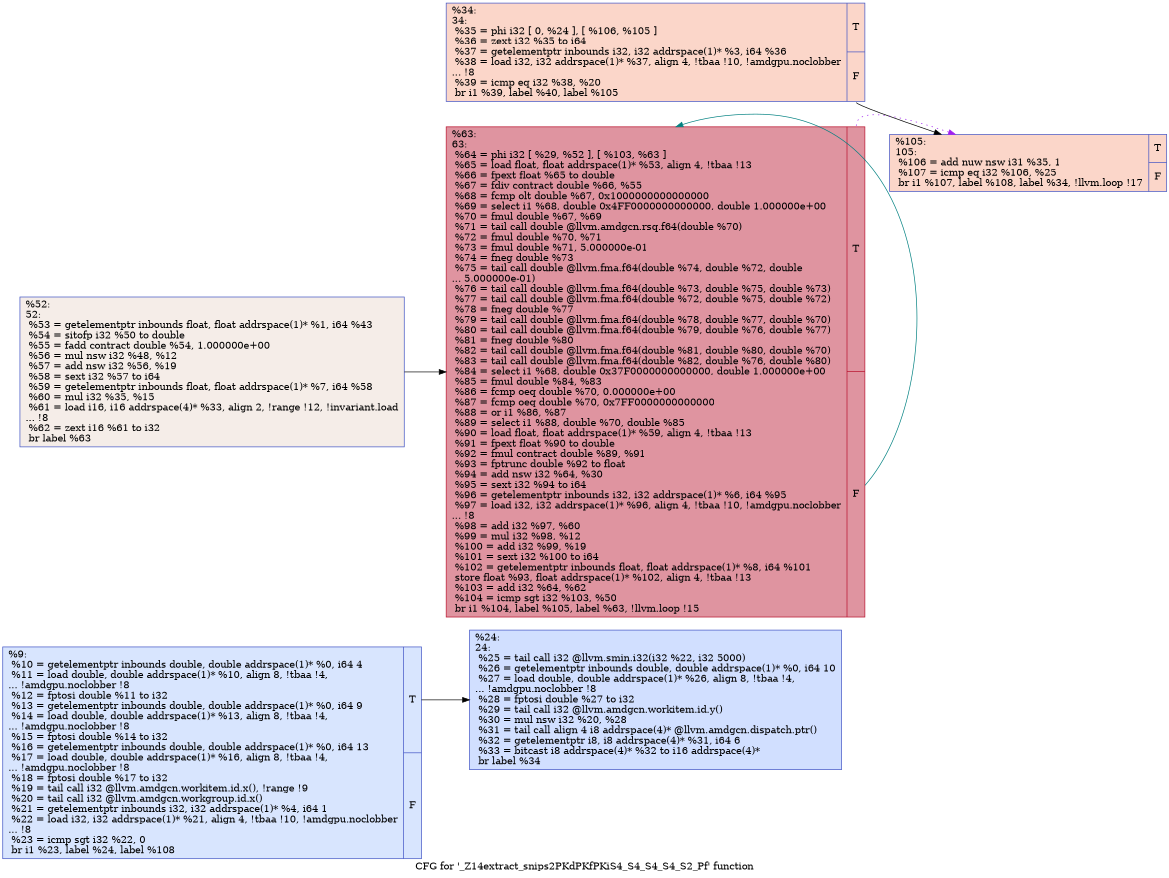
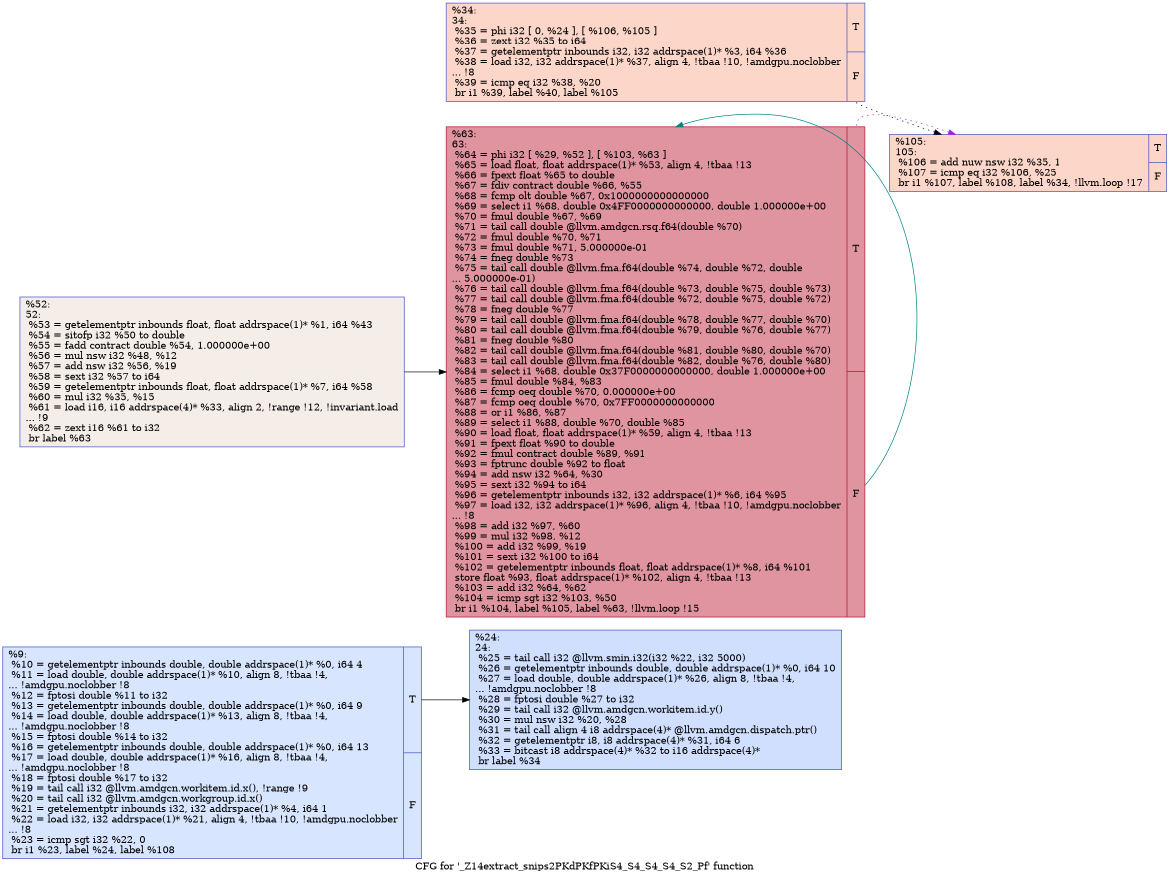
edge "%34:" -> "%105:": style solid -> dotted
node "%105:": text "%106 = add nuw nsw i31 %35, 1" -> "%106 = add nuw nsw i32 %35, 1"
node "%52:": text "... !8" -> "... !9"
